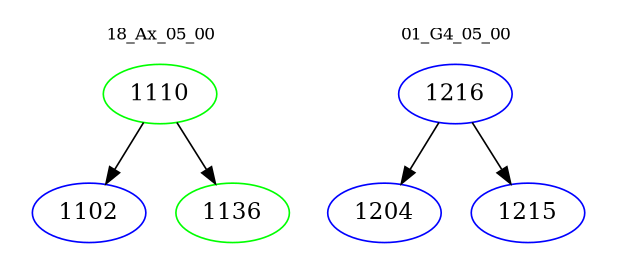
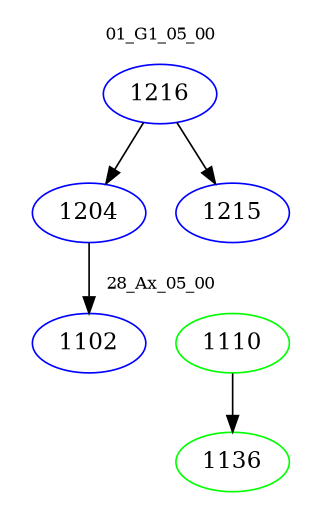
cluster "18_Ax_05_00": label "18_Ax_05_00" -> "28_Ax_05_00"
cluster "01_G4_05_00": label "01_G4_05_00" -> "01_G1_05_00"
edge "1110" -> "1102": now "1204" -> "1102"
